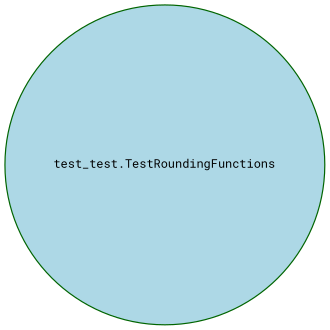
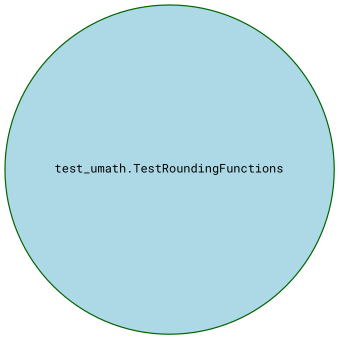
node "test_test.TestRoundingFunctions": label "test_test.TestRoundingFunctions" -> "test_umath.TestRoundingFunctions"
